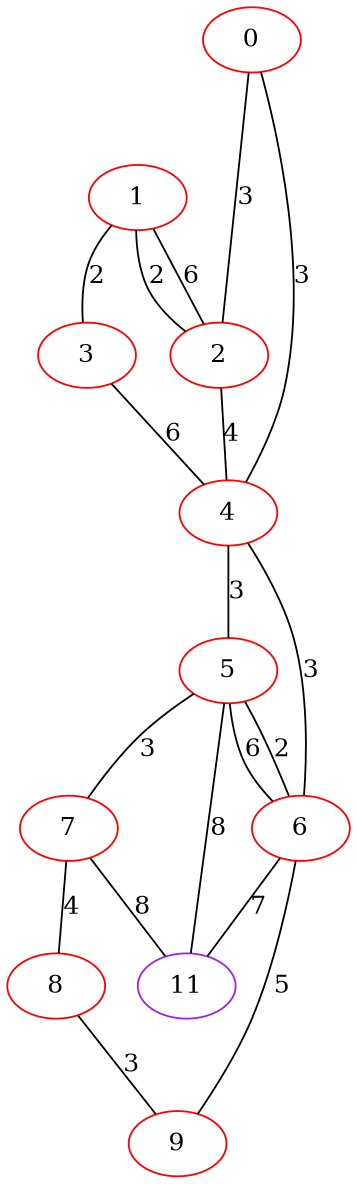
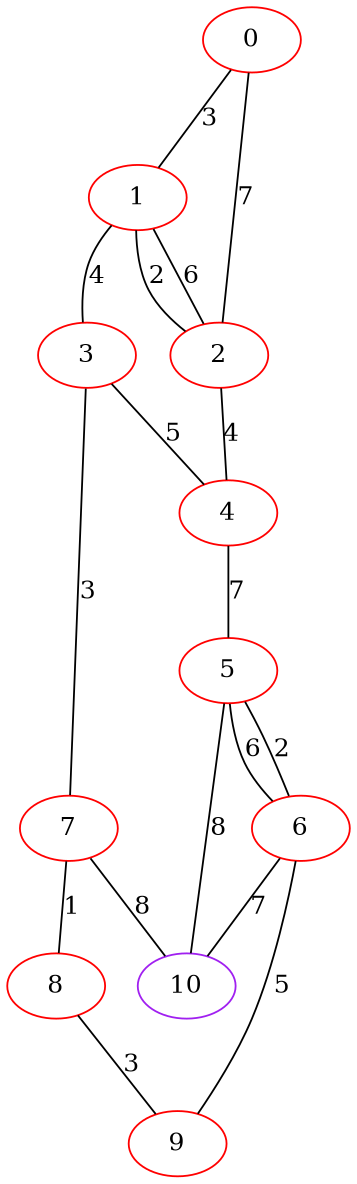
edge "0" -- "2": label "3" -> "7"
edge "1" -- "3": label "2" -> "4"
edge "0" -- "4": now "0" -- "1"
edge "3" -- "4": label "6" -> "5"
edge "4" -- "5": label "3" -> "7"
edge "4" -- "6": removed, label "3"
edge "5" -- "7": now "3" -- "7"
edge "7" -- "8": label "4" -> "1"
node "11": label "11" -> "10"
